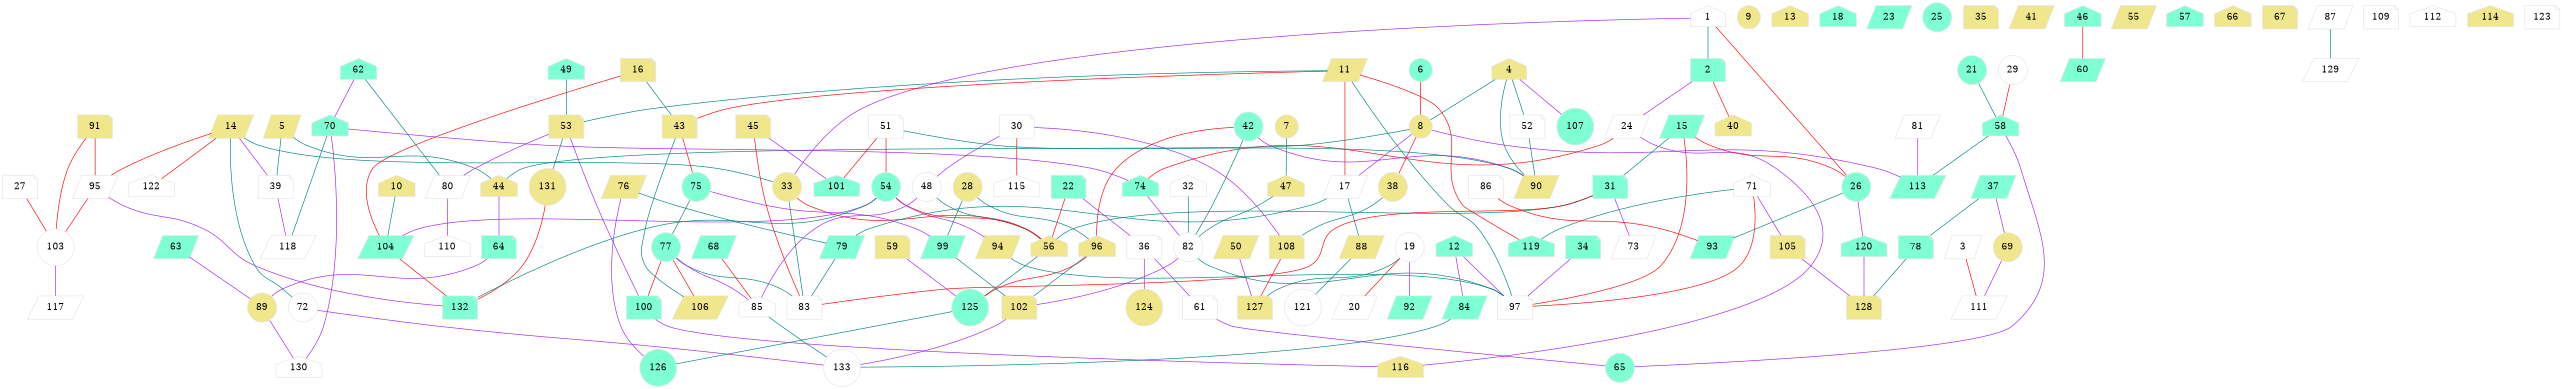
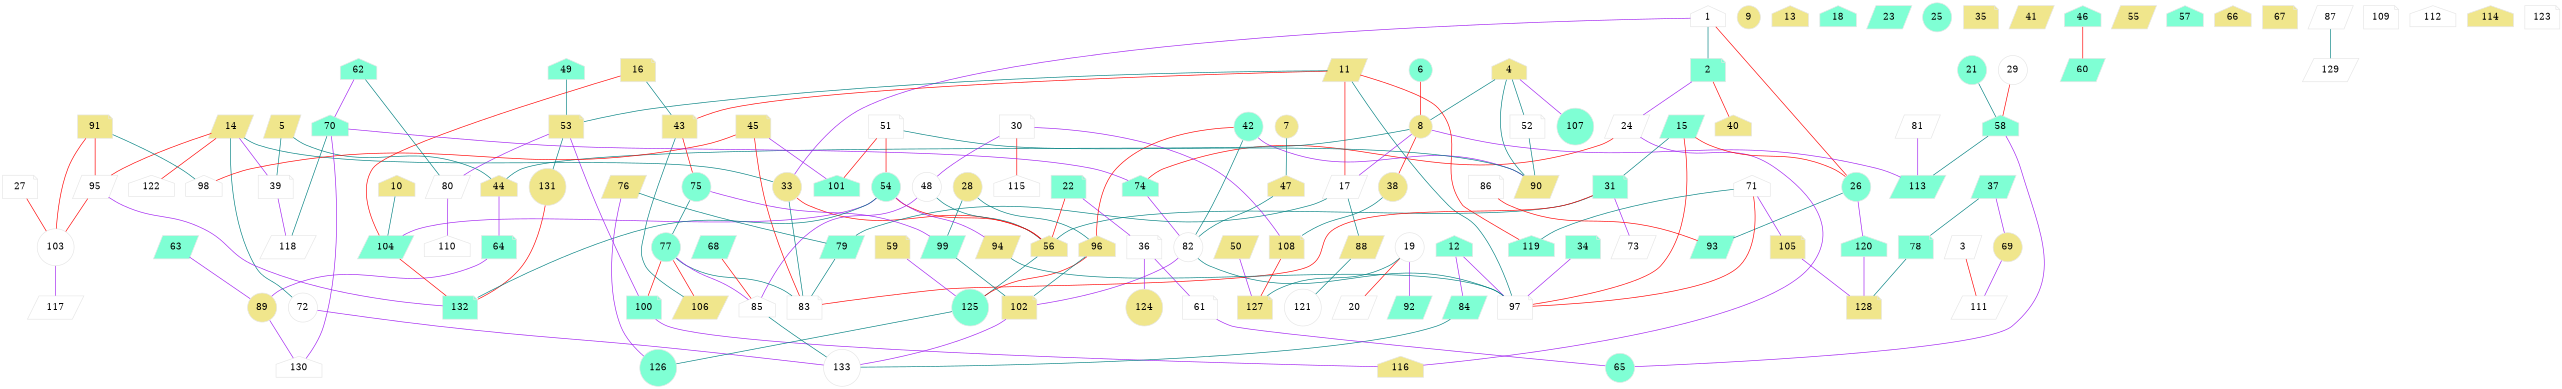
node "98": added
node "32": removed
